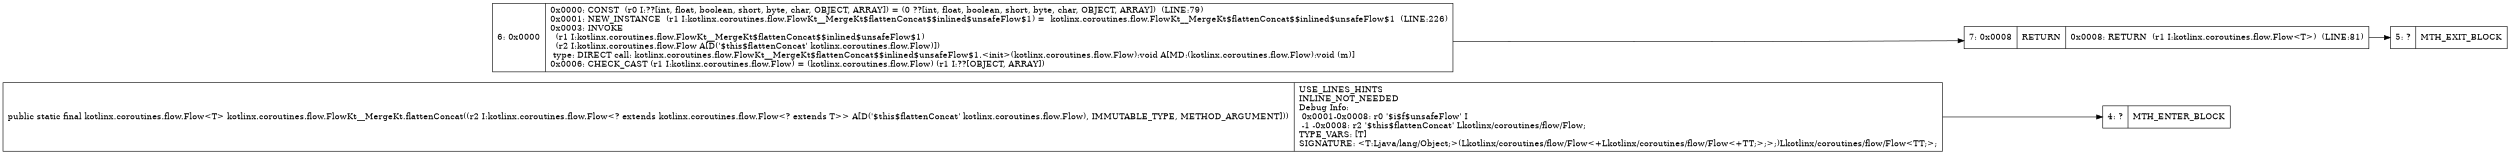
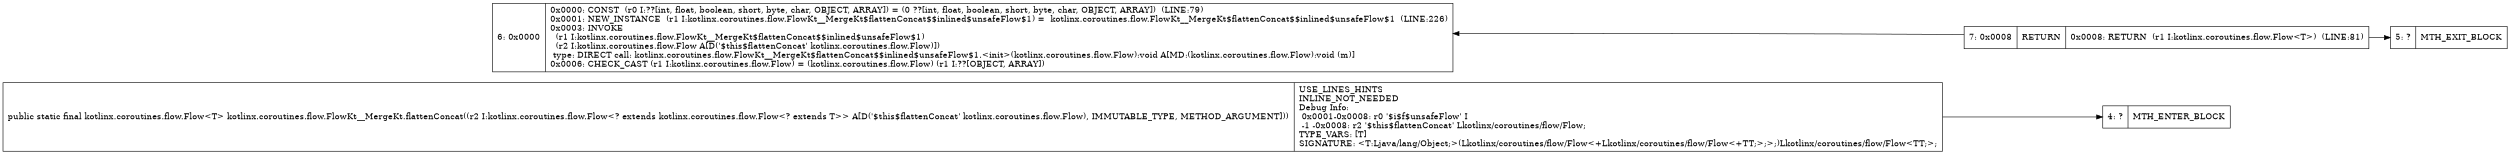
edge "6: 0x0000" -> "7: 0x0008": reversed
